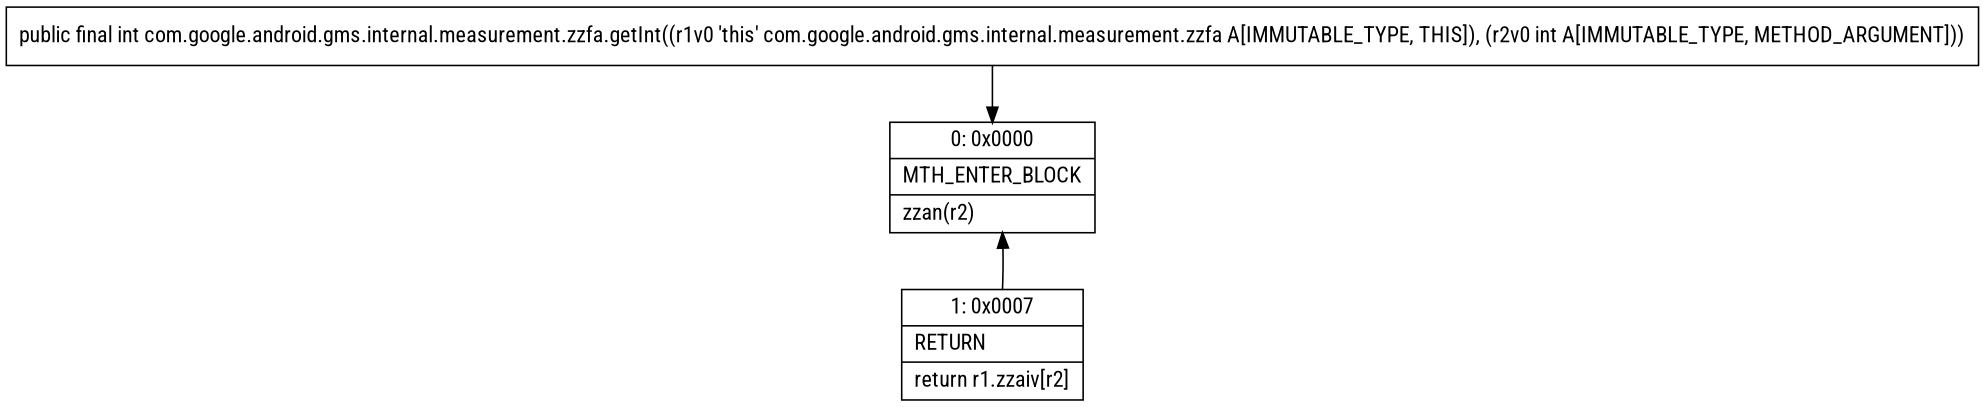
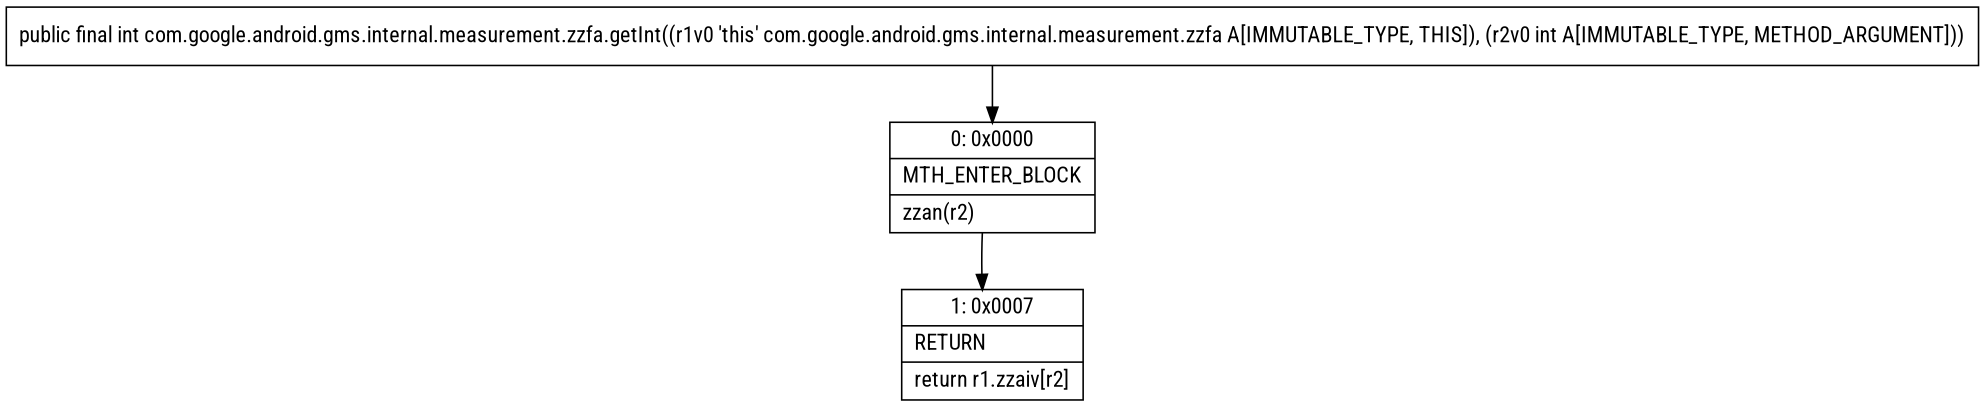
edge "1: 0x0007" -> "0: 0x0000": reversed
